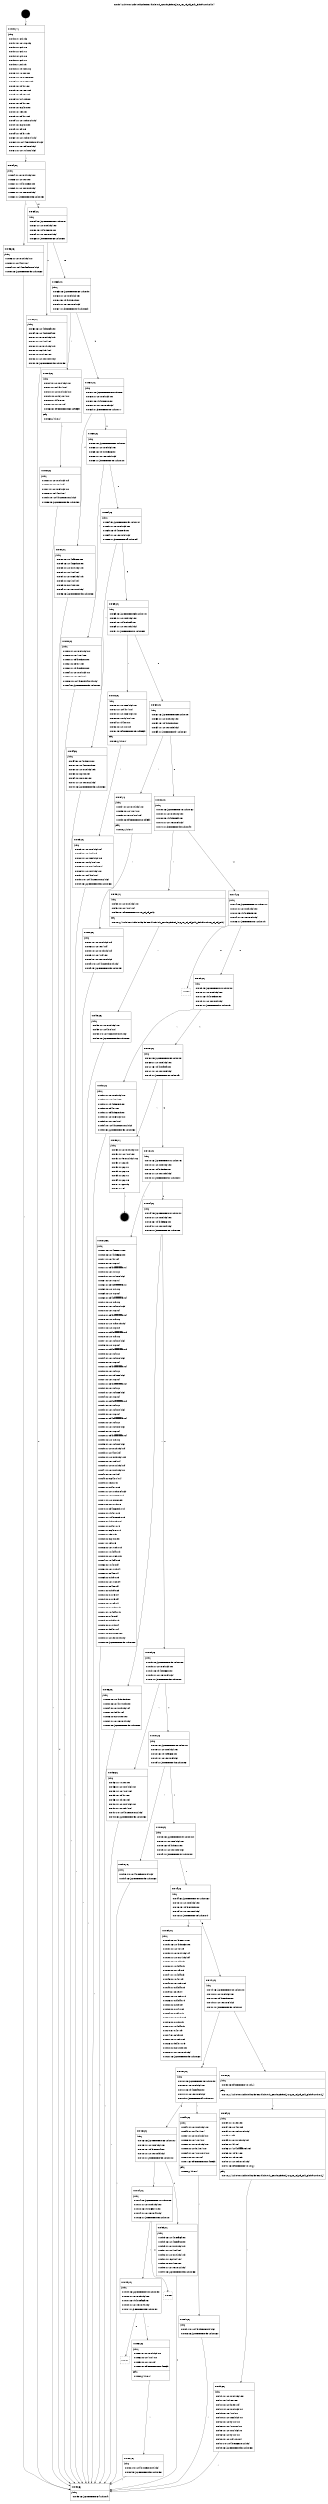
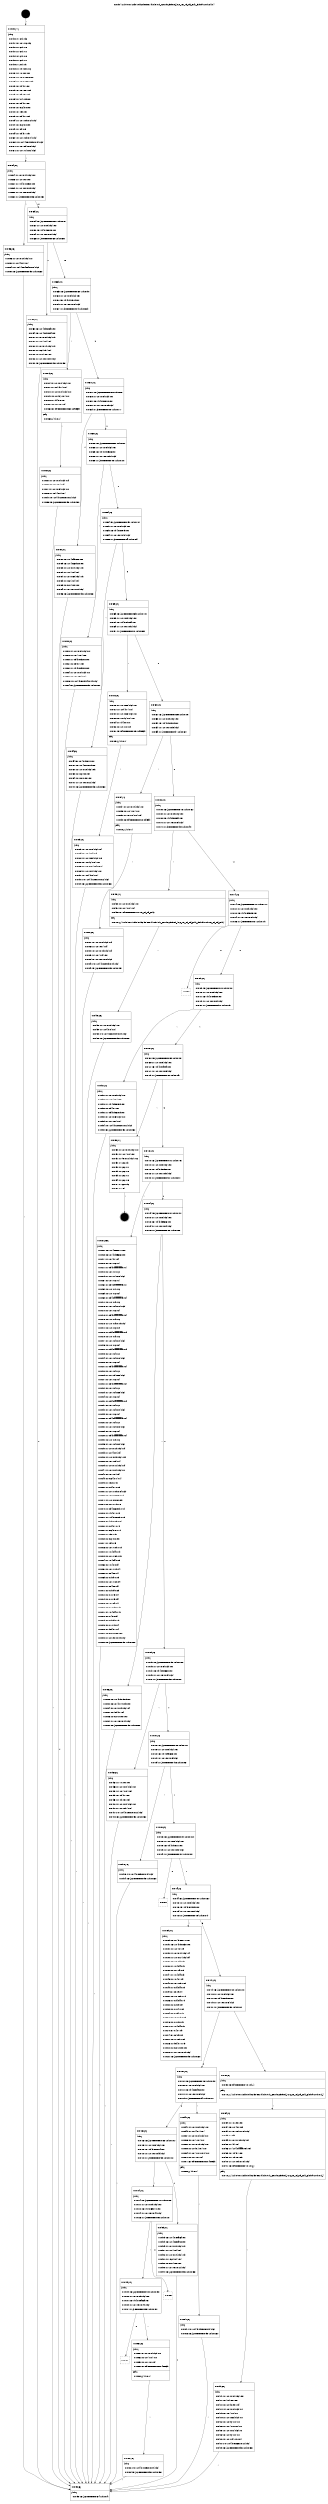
node "0x401c72": added
